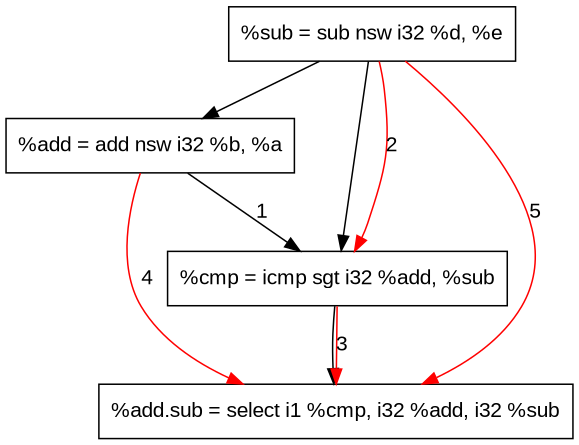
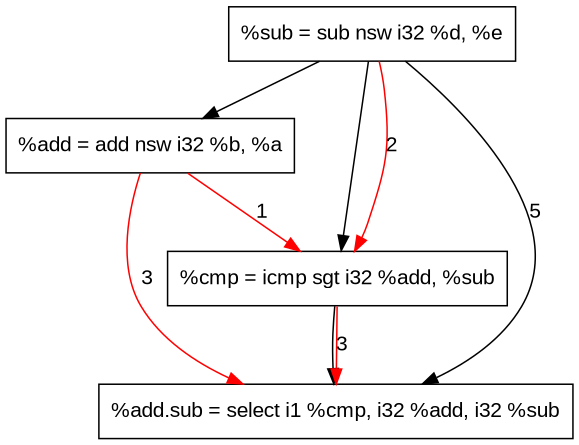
edge "%add = add nsw i32 %b, %a" -> "%cmp = icmp sgt i32 %add, %sub": color black -> red
edge "%sub = sub nsw i32 %d, %e" -> "%add.sub = select i1 %cmp, i32 %add, i32 %sub": color red -> black
edge "%add = add nsw i32 %b, %a" -> "%add.sub = select i1 %cmp, i32 %add, i32 %sub": label "4" -> "3"
